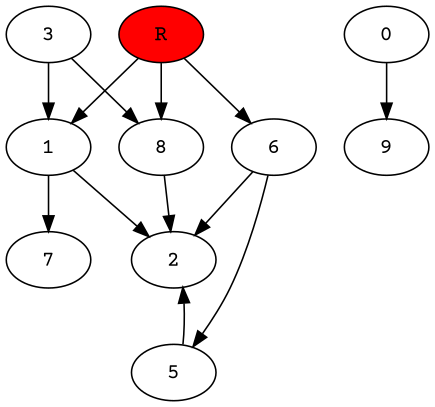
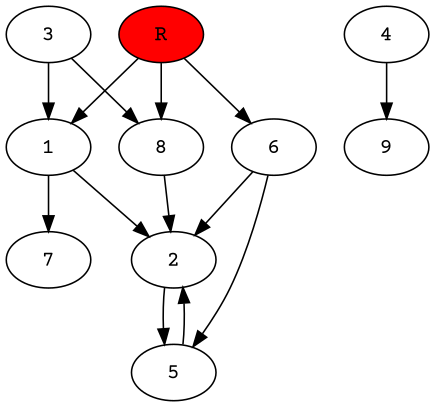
node "0": label "0" -> "4"
edge "2" -> "5": added
